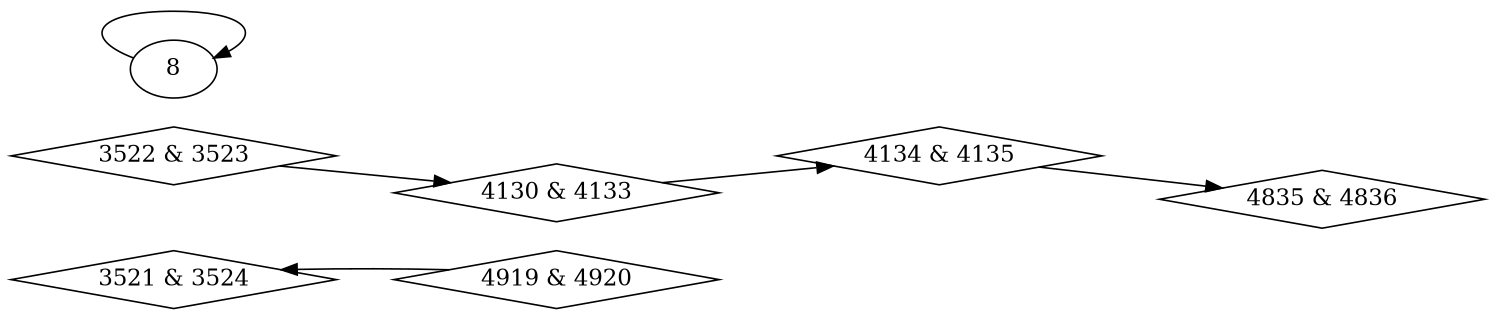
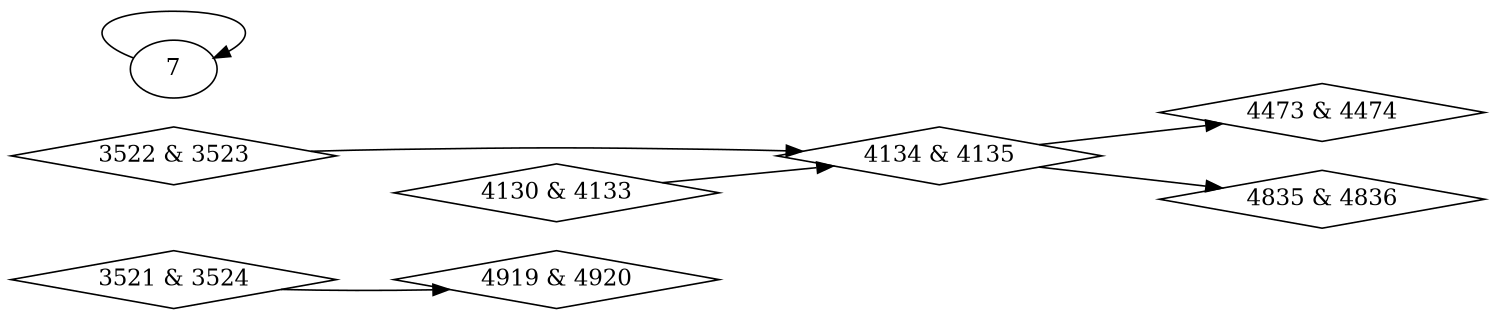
node "8": label "8" -> "7"
node "4473 & 4474": added
edge "3522 & 3523" -> "4130 & 4133": now "3522 & 3523" -> "4134 & 4135"
edge "4919 & 4920" -> "3521 & 3524": reversed
